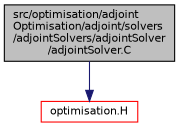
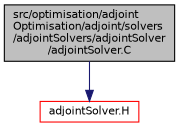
node "optimisation.H": label "optimisation.H" -> "adjointSolver.H"
